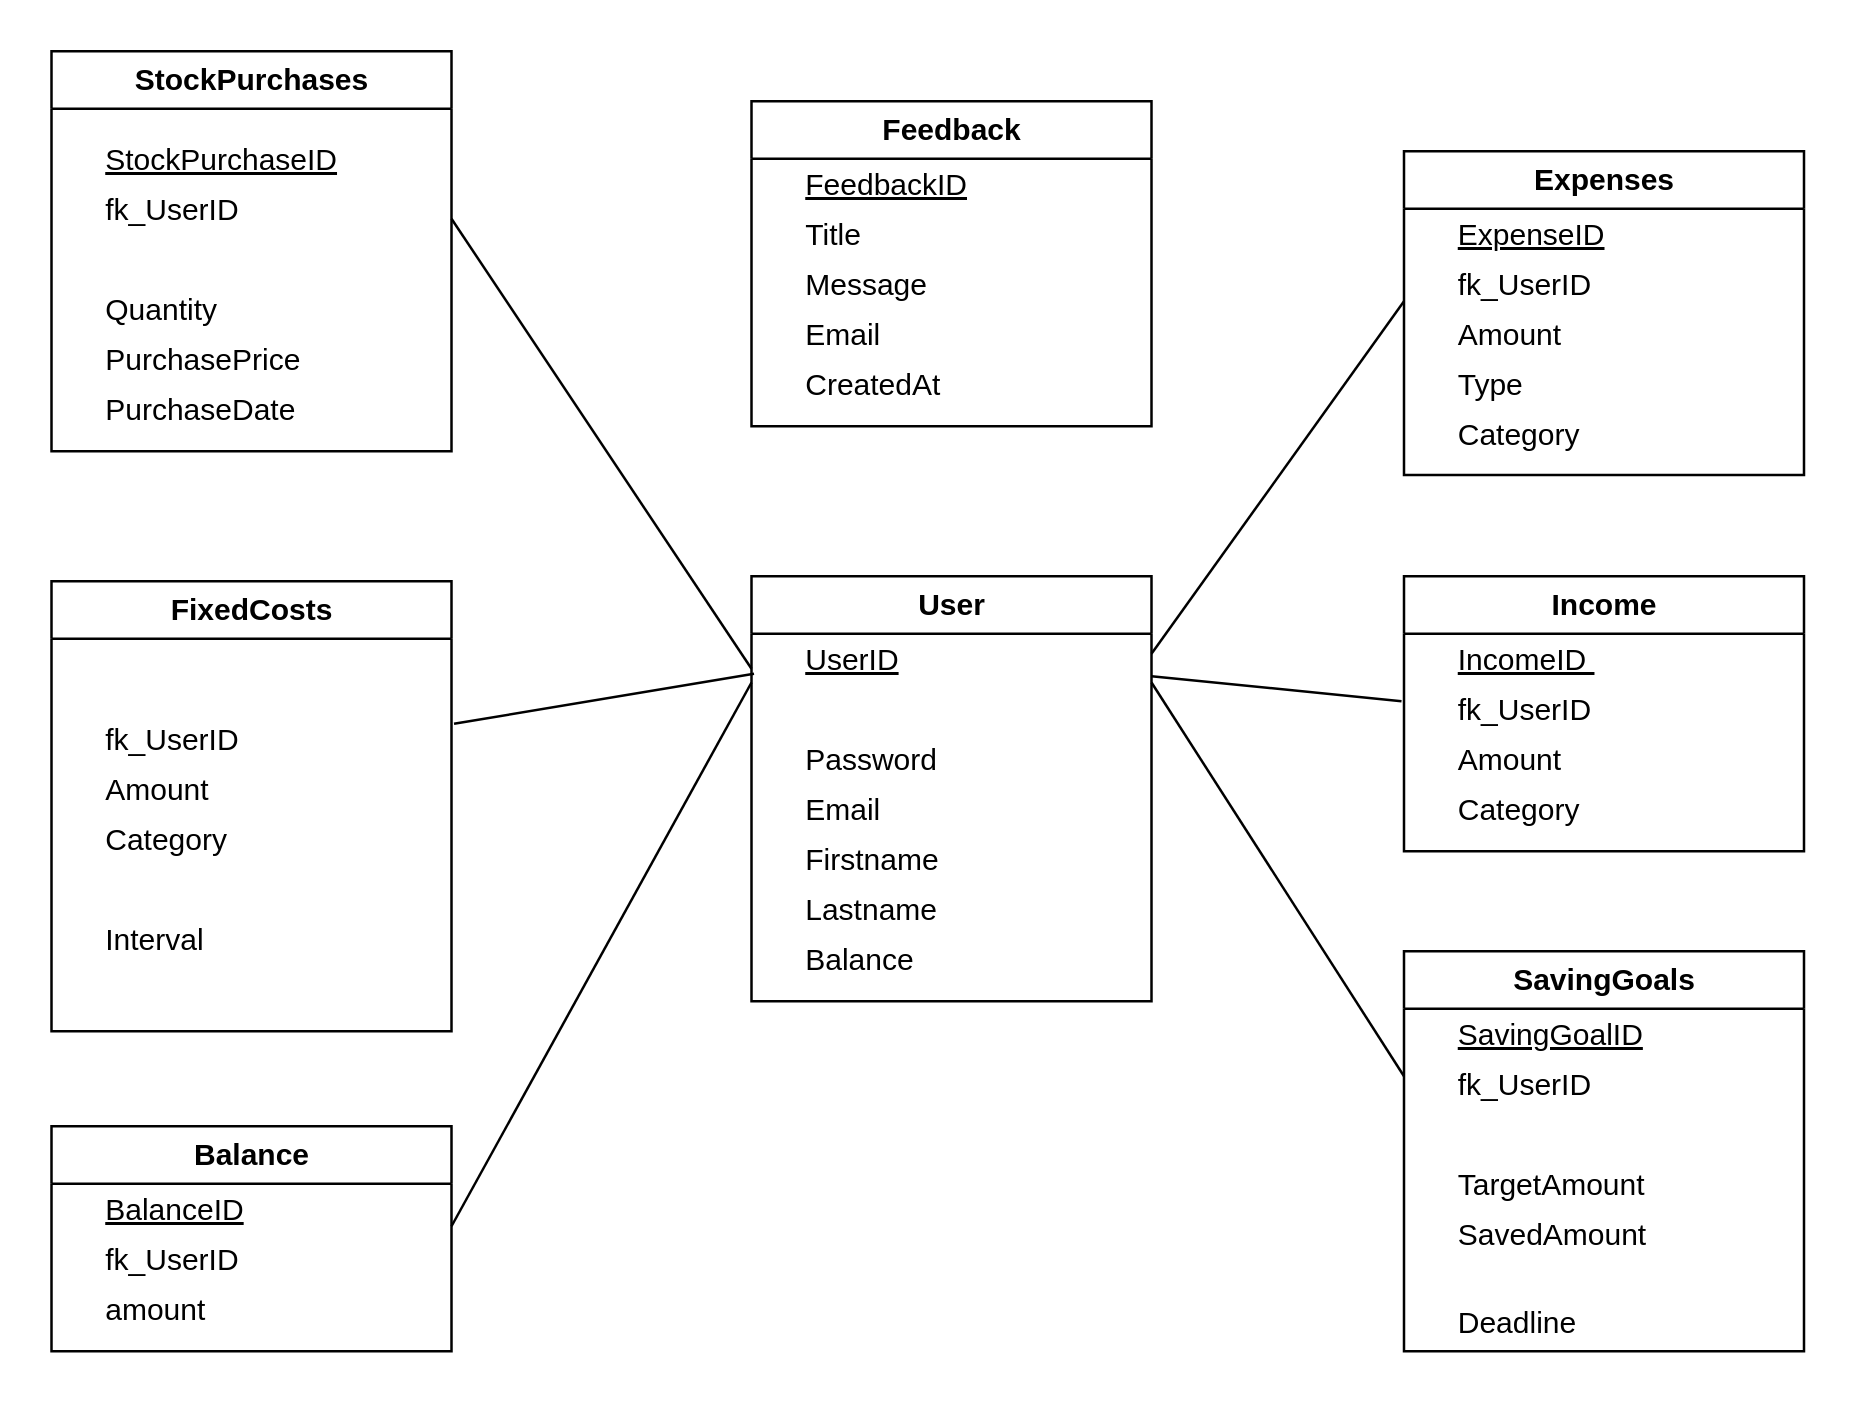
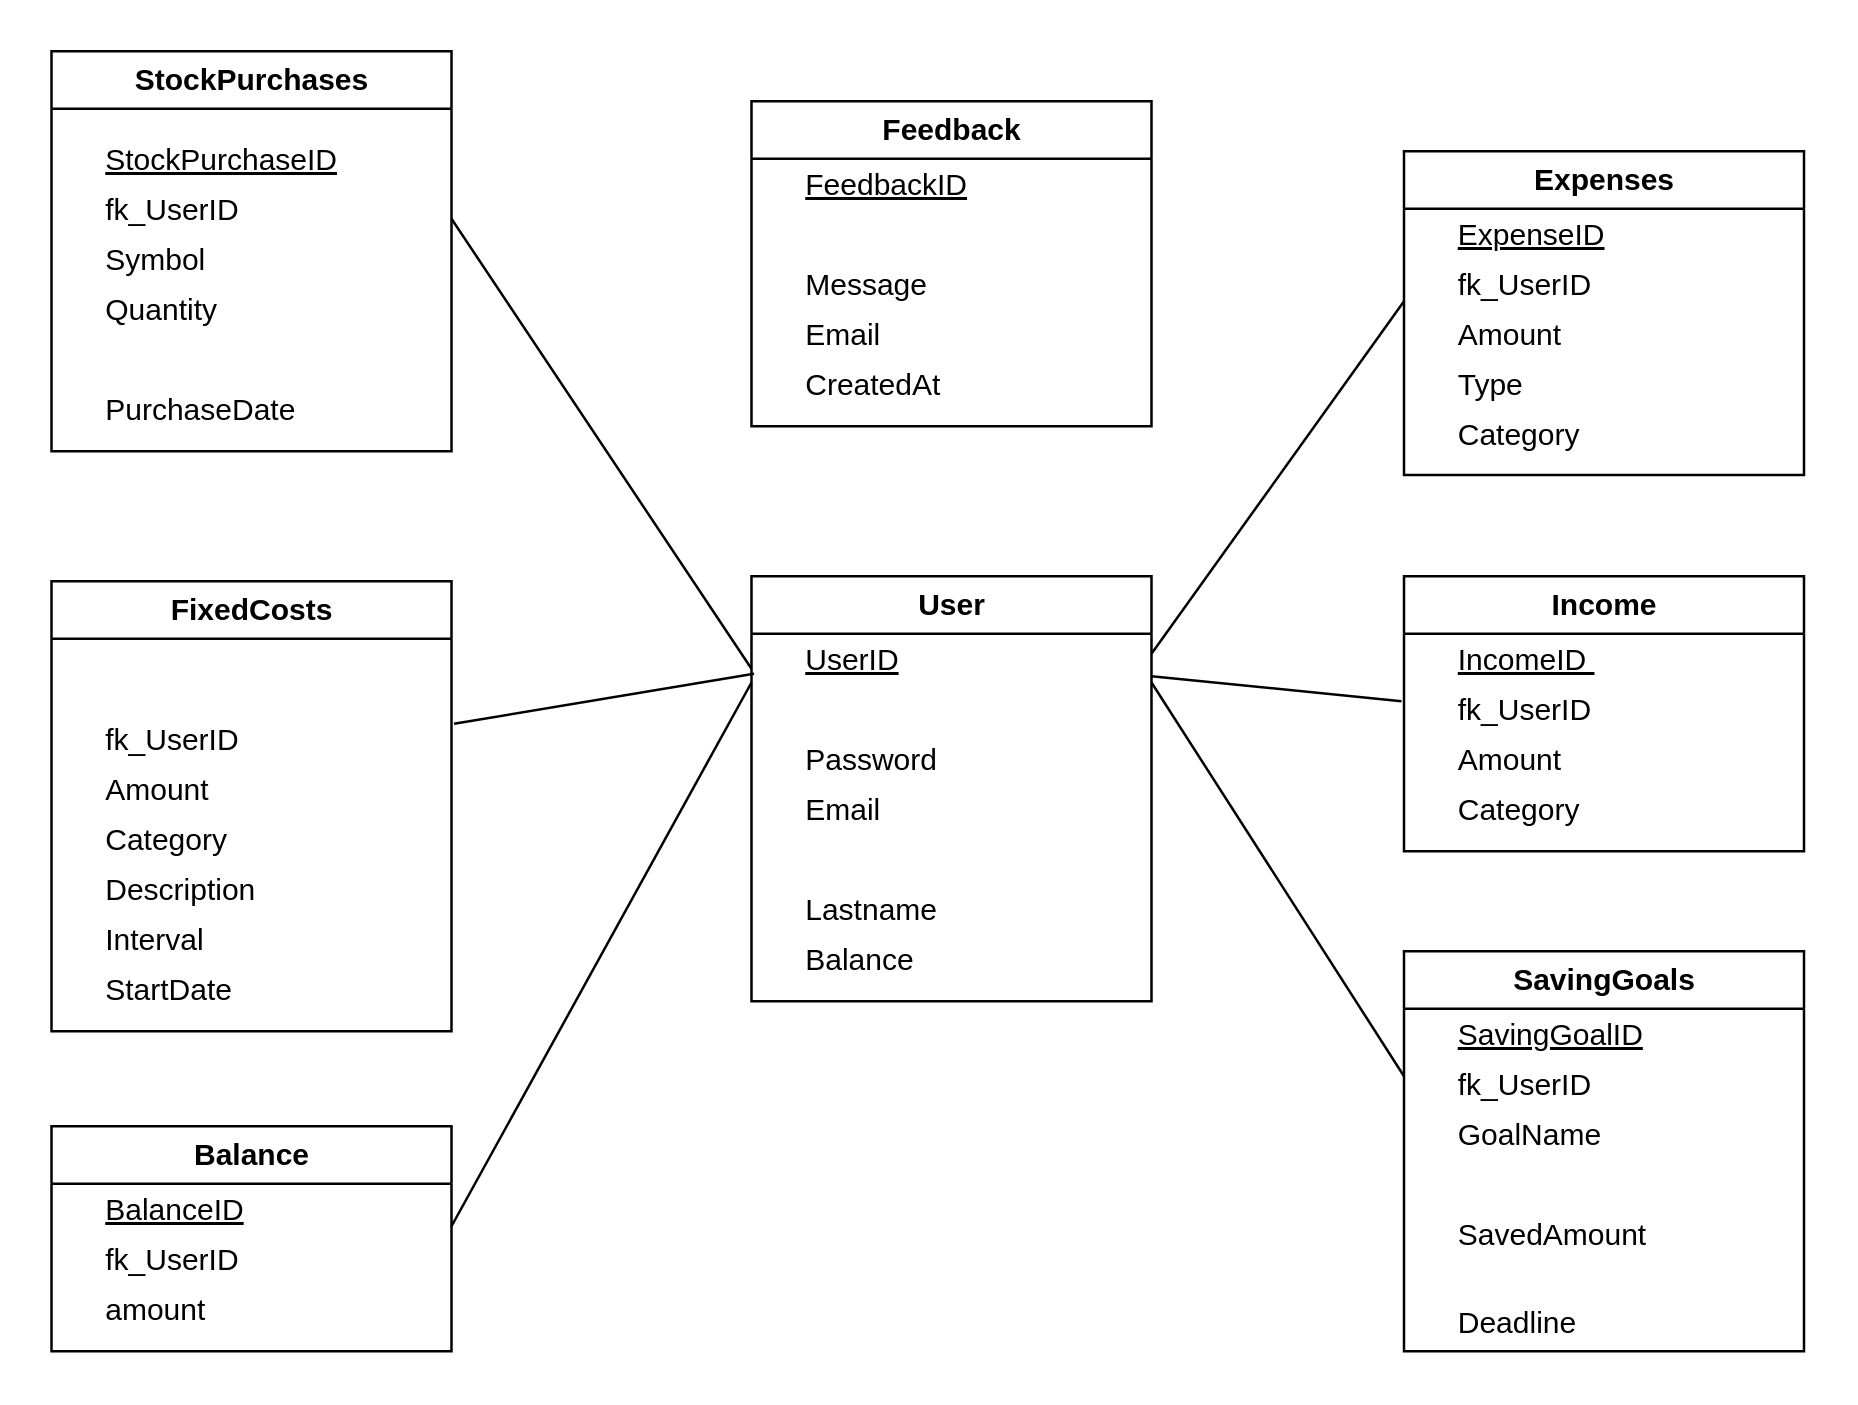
node "Title": removed
node "Symbol": added
node "PurchasePrice": removed
node "Firstname": removed
node "Description": added
node "StartDate": added
node "GoalName": added
node "TargetAmount": removed
